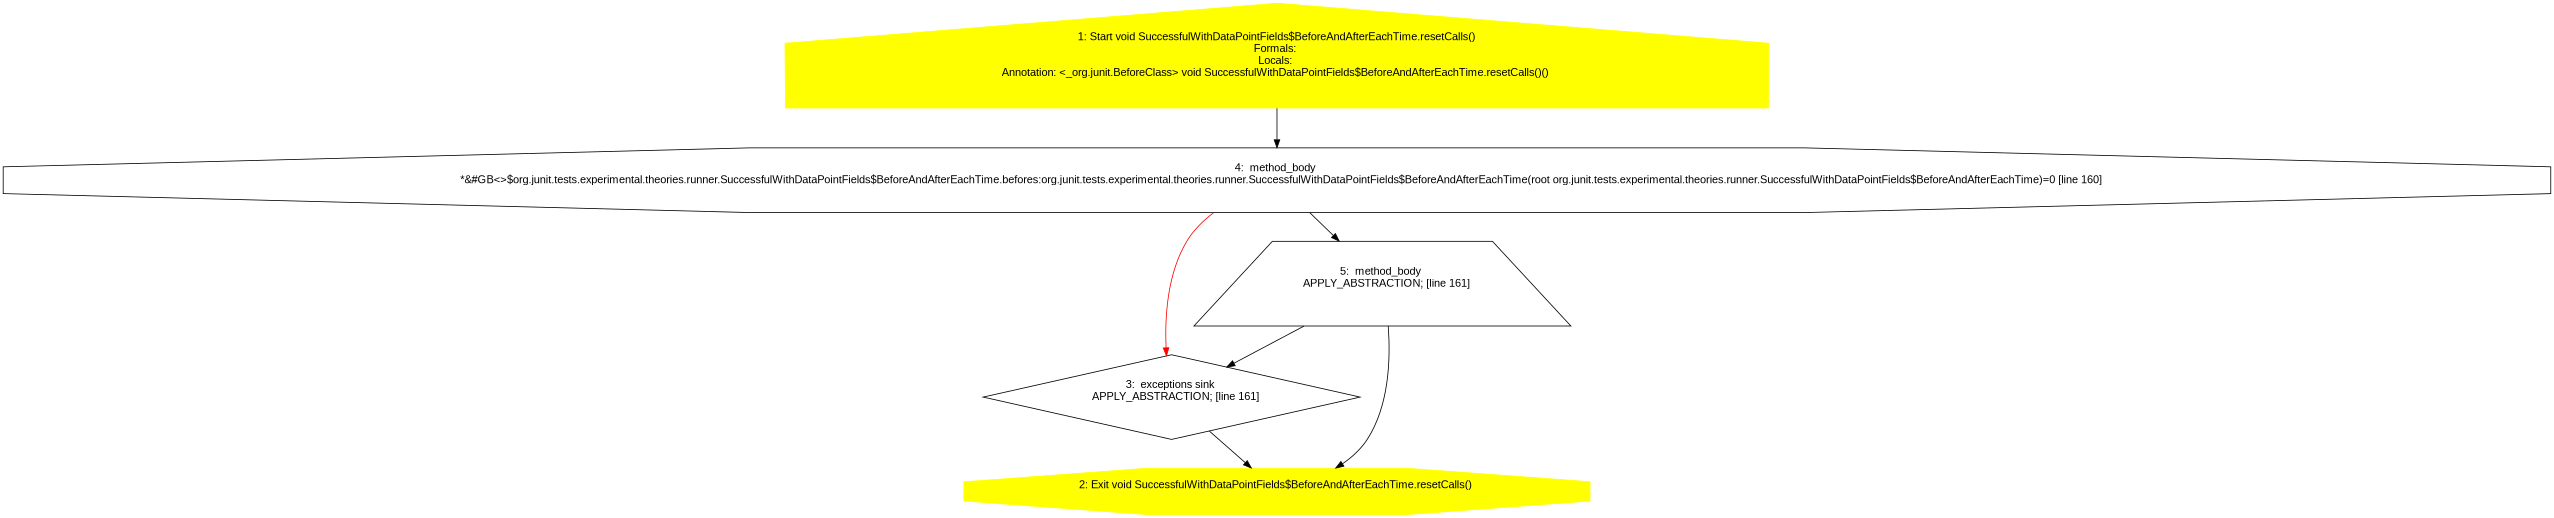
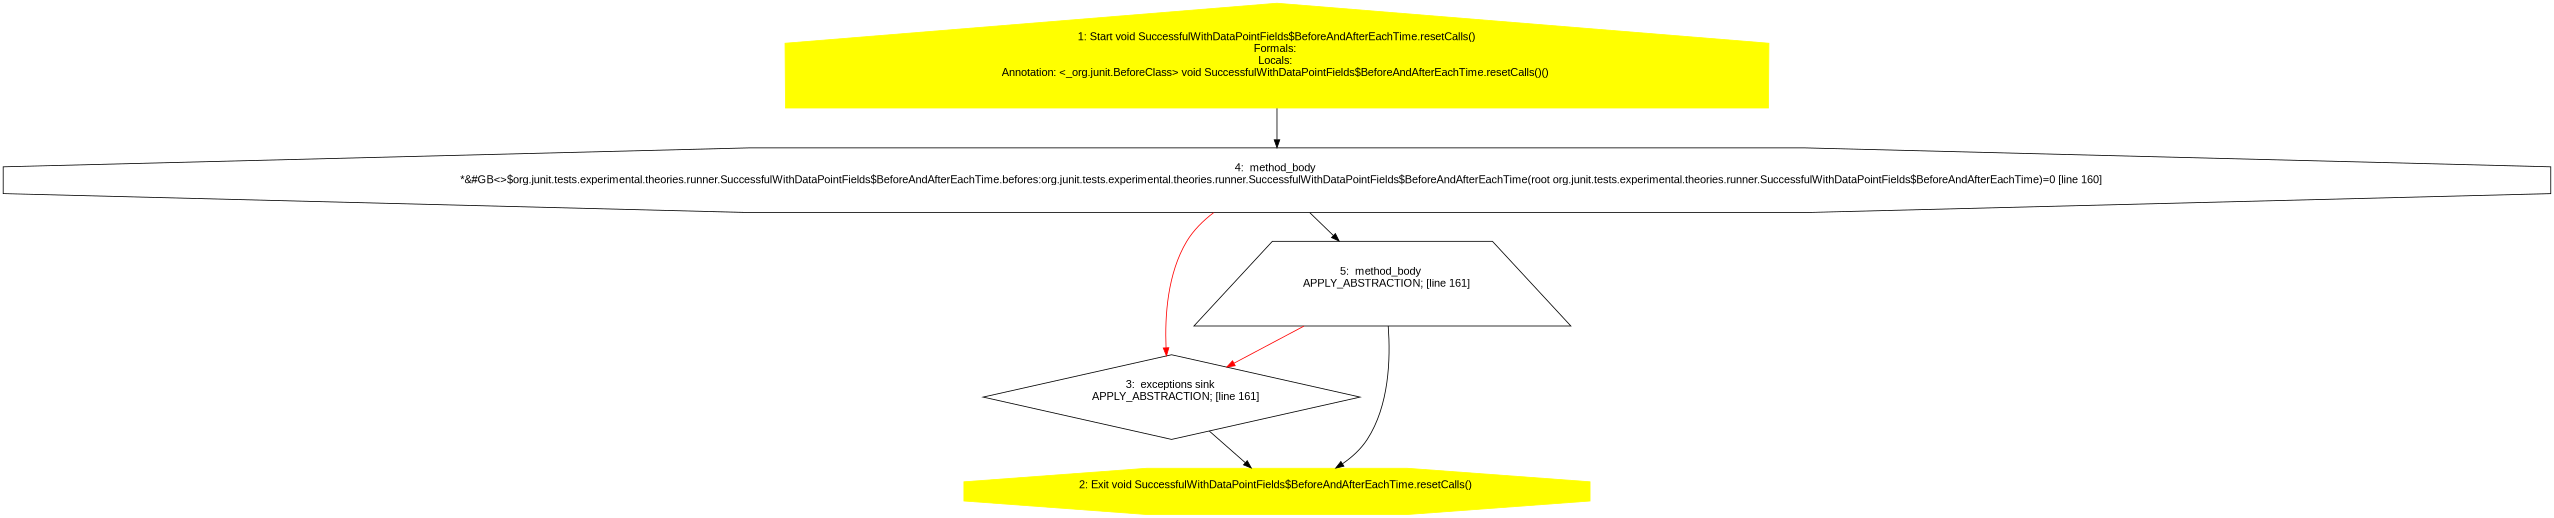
edge "5:  method_body APPLY_ABSTRACTION; [line 161]" -> "3:  exceptions sink APPLY_ABSTRACTION; [line 161]": color black -> red
